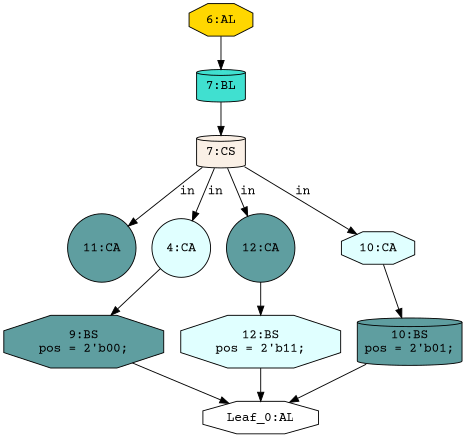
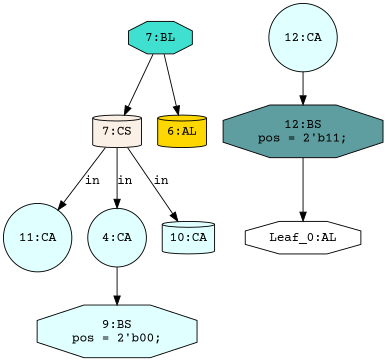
node "6:AL": shape octagon -> cylinder
edge "6:AL" -> "7:BL": reversed
node "7:BL": shape cylinder -> octagon
edge "7:CS" -> "12:CA": removed, label "in"
node "11:CA": fillcolor cadetblue -> lightcyan
node "12:CA": fillcolor cadetblue -> lightcyan
node "10:CA": shape octagon -> cylinder
node "9:BS pos = 2'b00;": fillcolor cadetblue -> lightcyan
node "12:BS pos = 2'b11;": fillcolor lightcyan -> cadetblue
node "10:BS pos = 2'b01;": removed
edge "9:BS pos = 2'b00;" -> "Leaf_0:AL": removed
